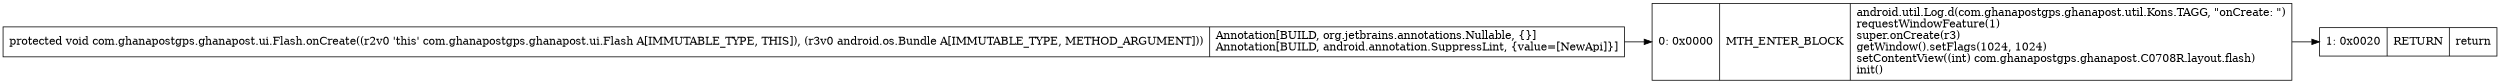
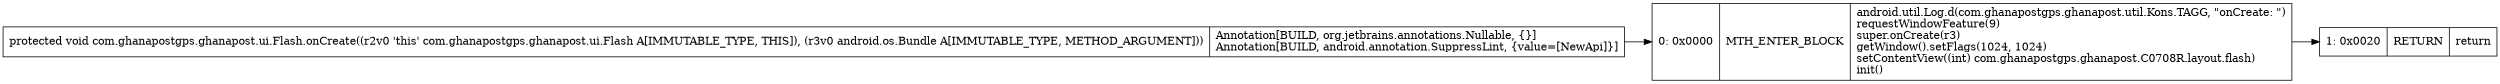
node "0: 0x0000": text "requestWindowFeature(1)" -> "requestWindowFeature(9)"
